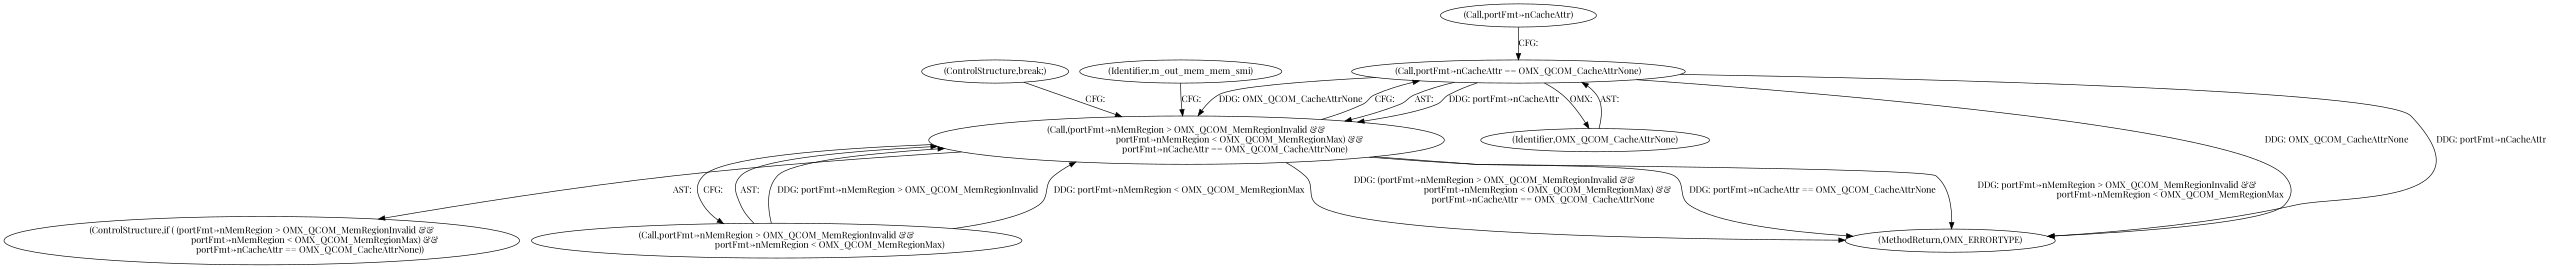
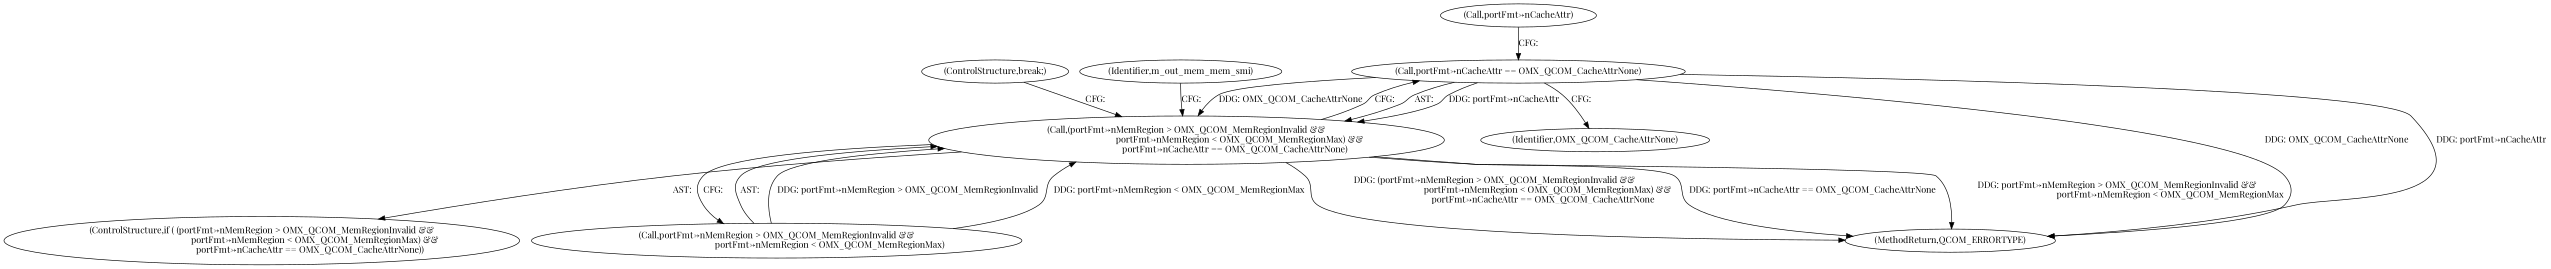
edge "(Call,portFmt->nCacheAttr == OMX_QCOM_CacheAttrNone)" -> "(Identifier,OMX_QCOM_CacheAttrNone)": label "OMX: " -> "CFG: "
edge "(Identifier,OMX_QCOM_CacheAttrNone)" -> "(Call,portFmt->nCacheAttr == OMX_QCOM_CacheAttrNone)": removed, label "AST:"
node "(MethodReturn,OMX_ERRORTYPE)": label "(MethodReturn,OMX_ERRORTYPE)" -> "(MethodReturn,QCOM_ERRORTYPE)"
